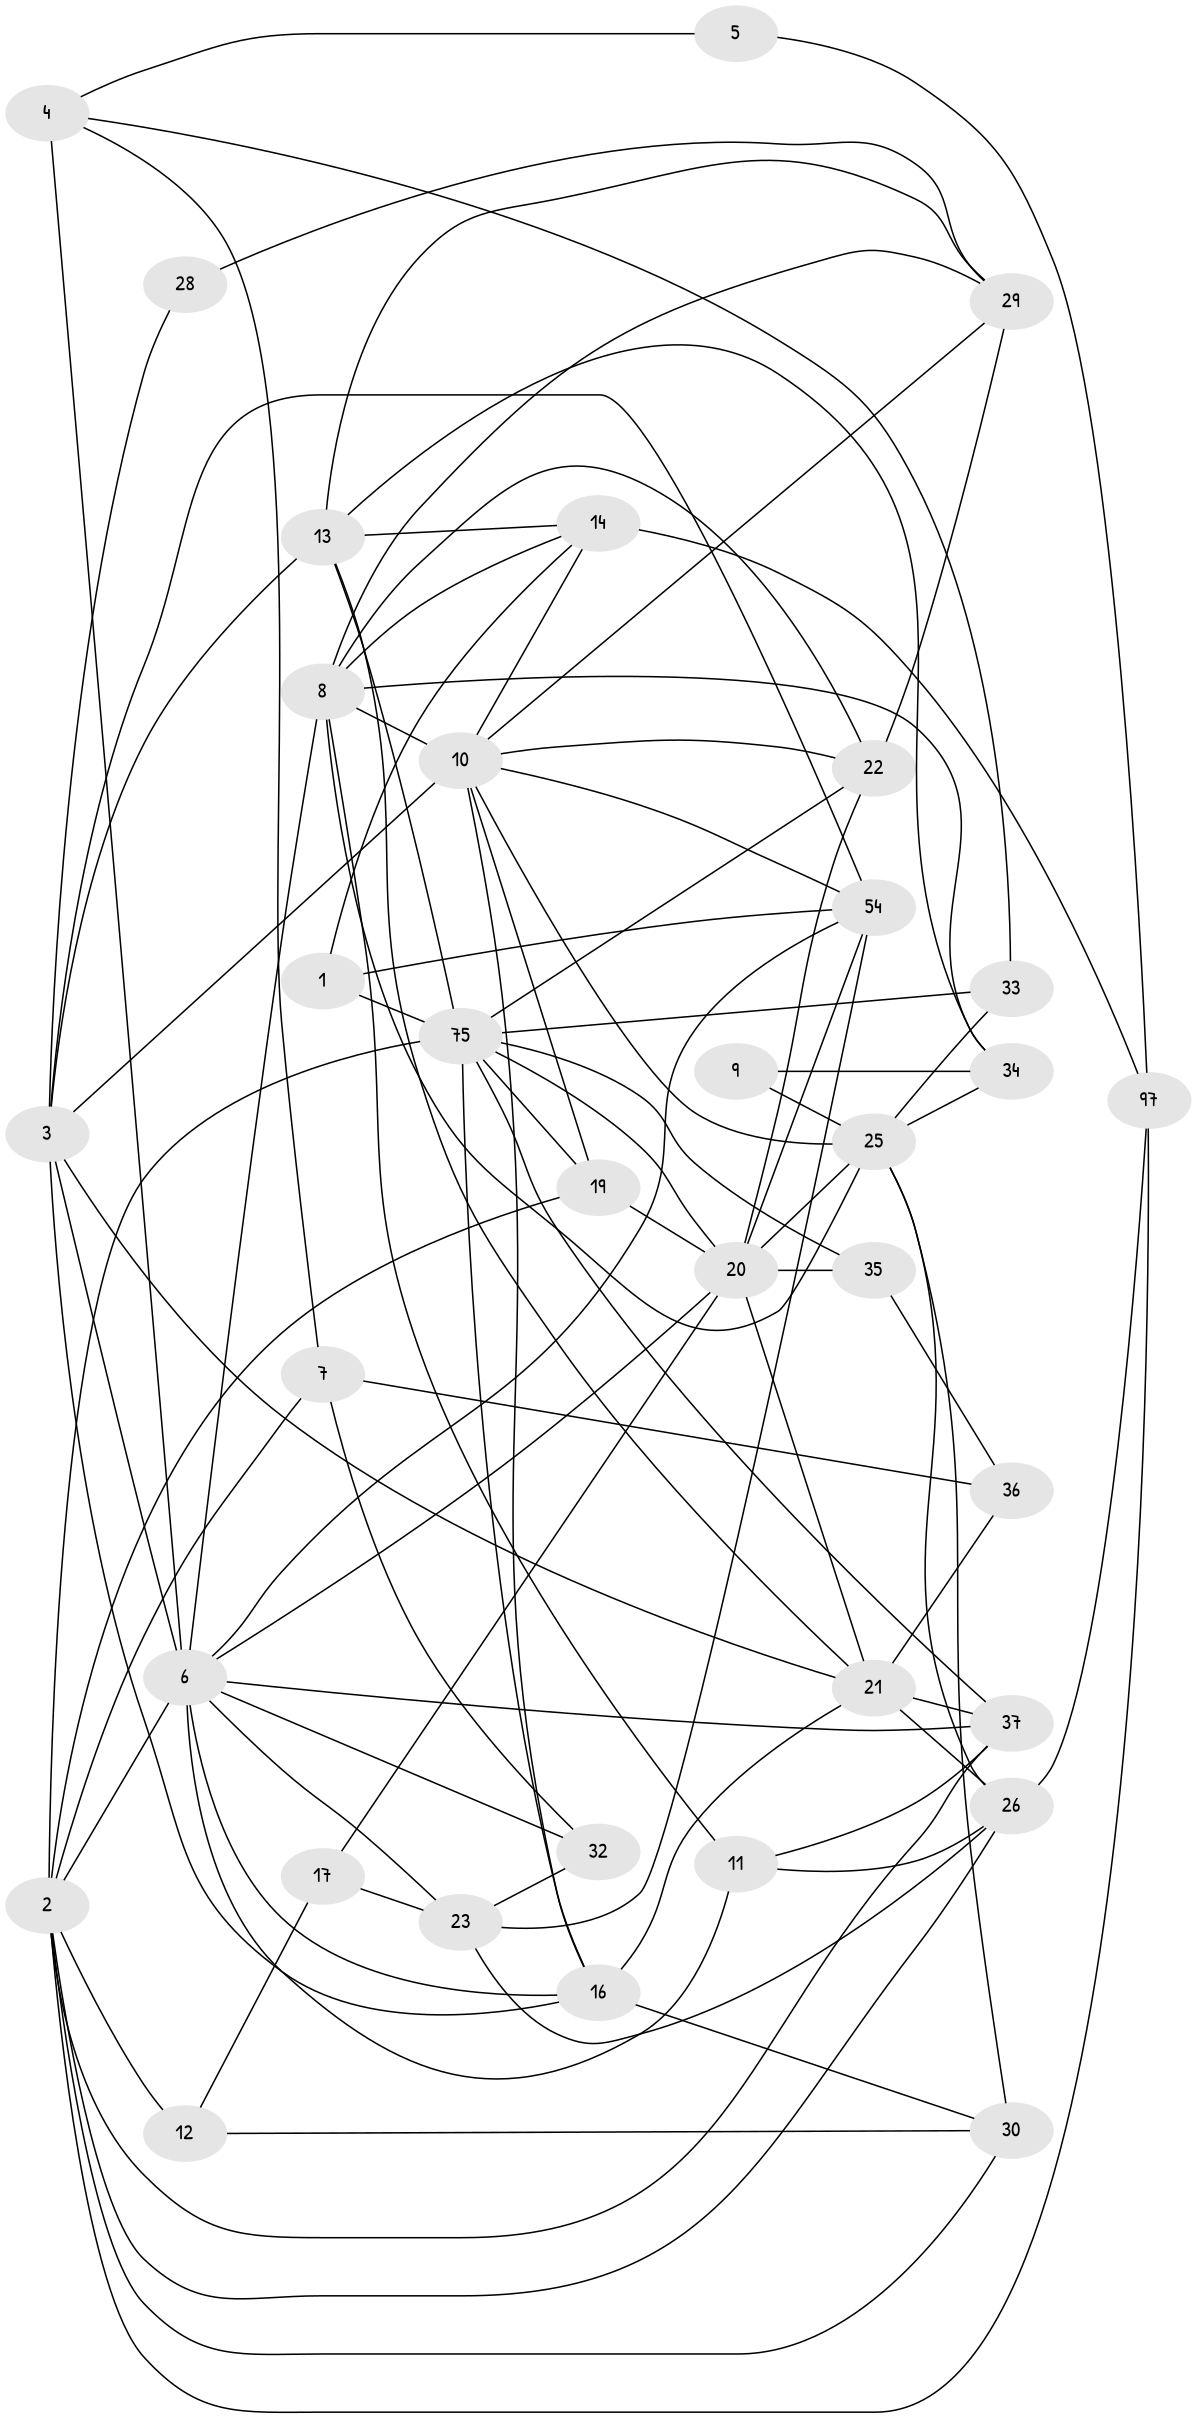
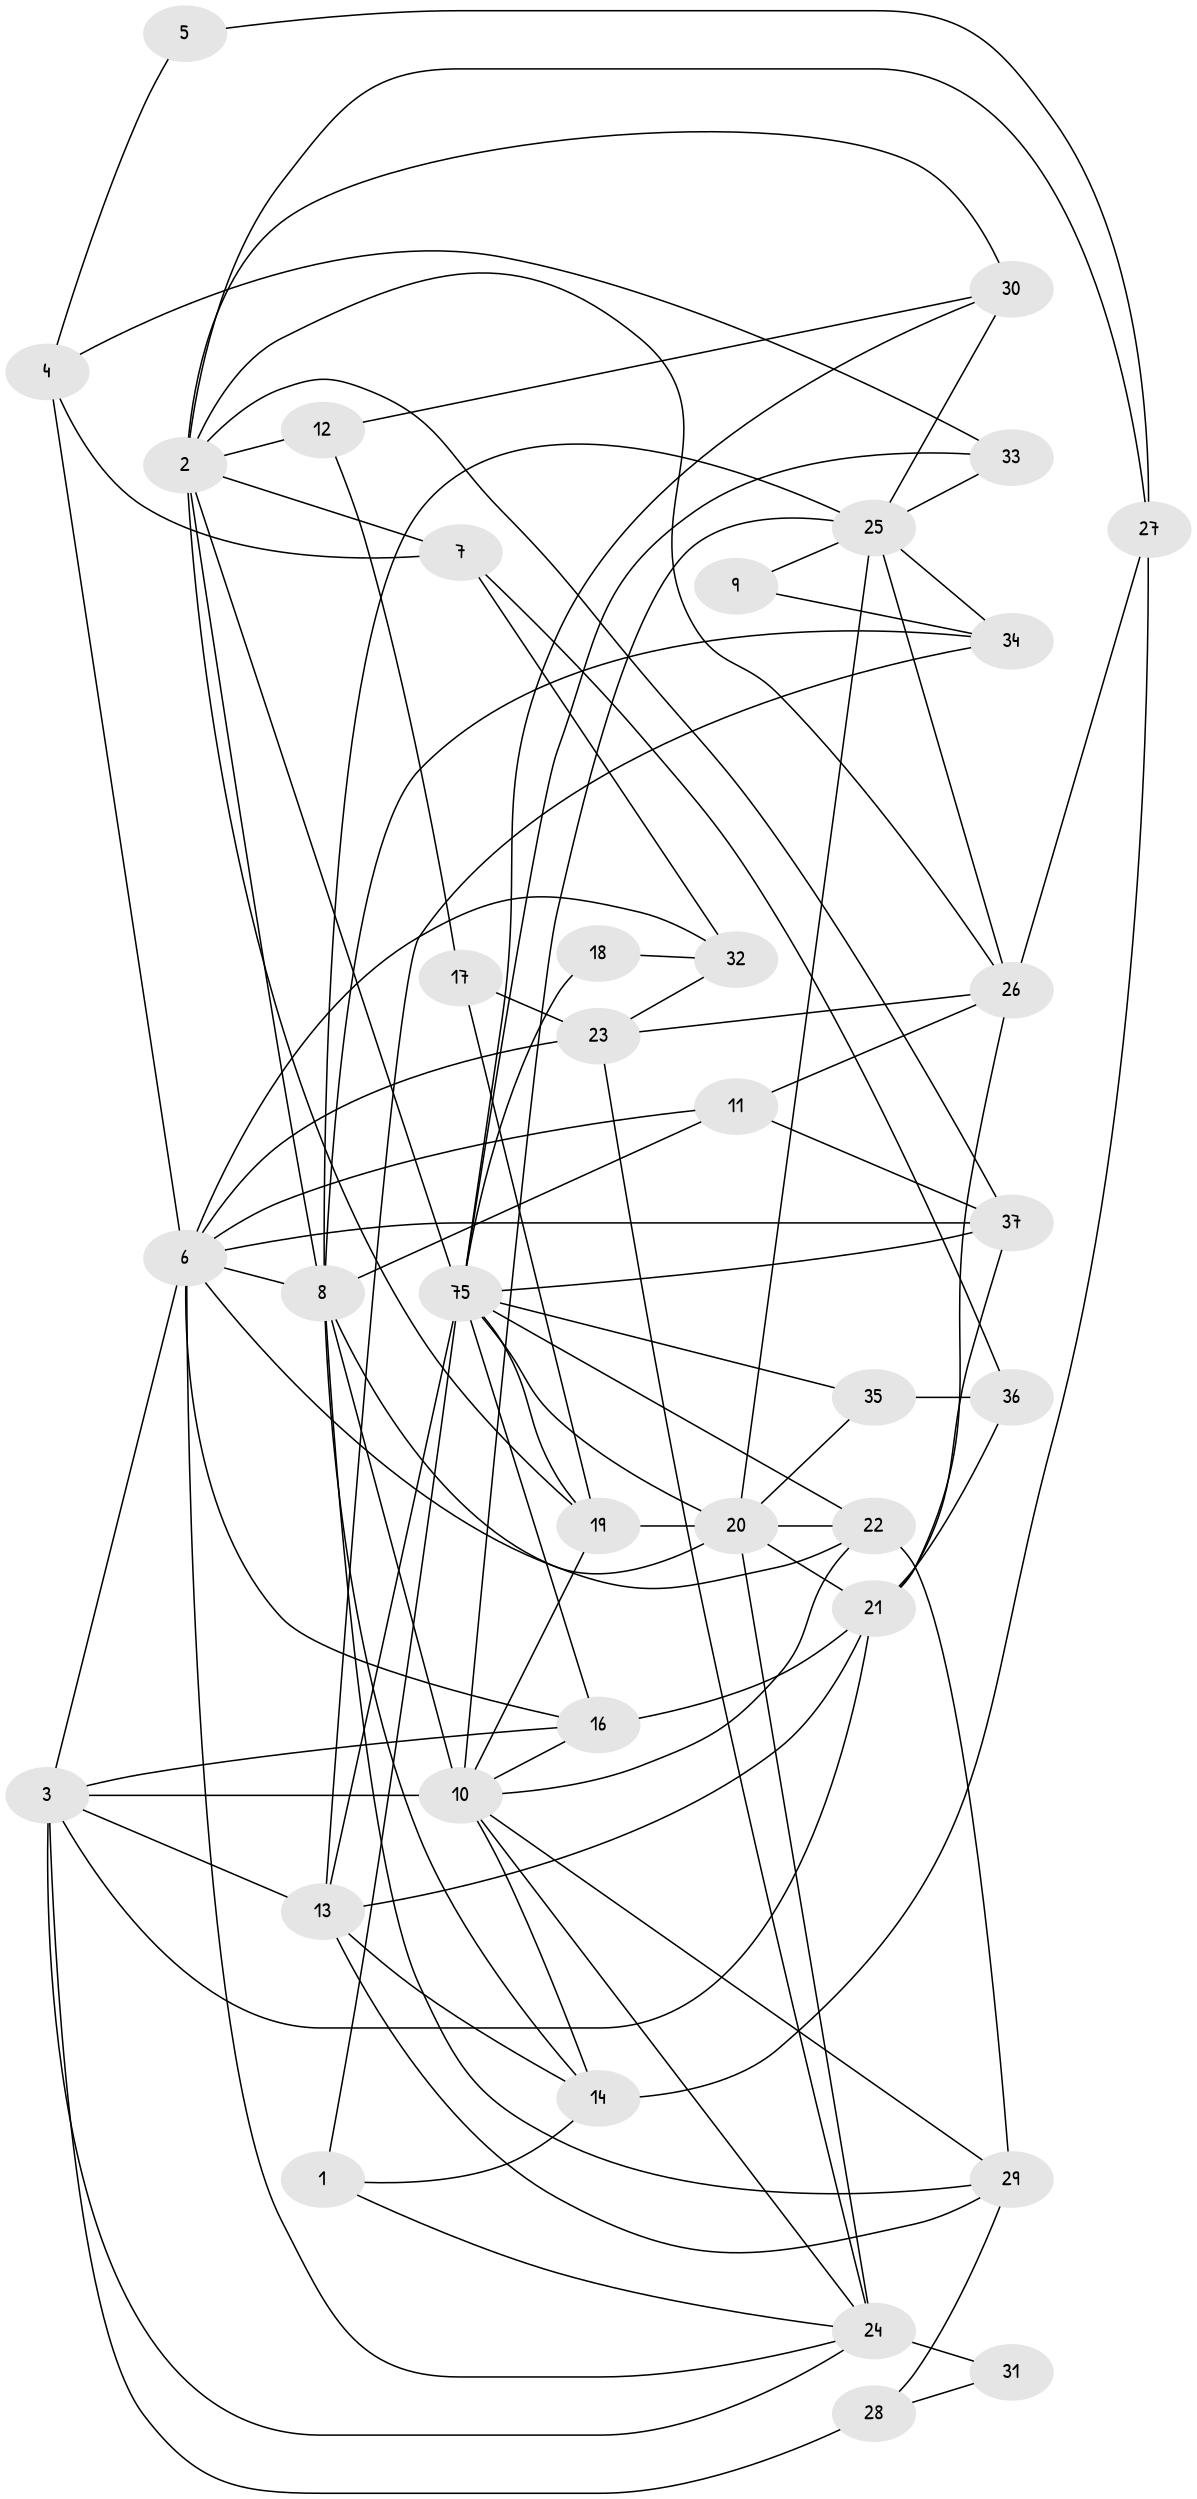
node "54": label "54" -> "24"
node "18": added
node "97": label "97" -> "27"
edge "20" -- "17": now "19" -- "17"
edge "6" -- "2": now "8" -- "2"
edge "16" -- "30": now "75" -- "30"
node "31": added
